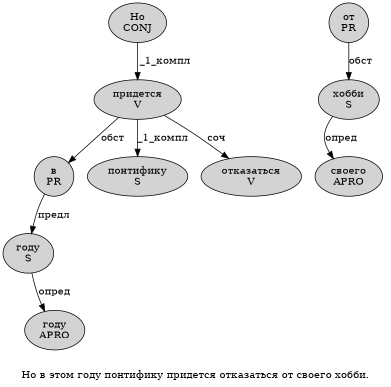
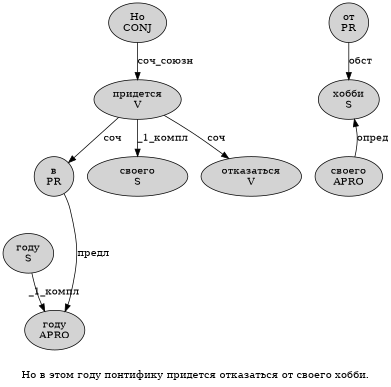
edge "Но CONJ" -> "придется V": label "_1_компл" -> "соч_союзн"
edge "хобби S" -> "своего APRO": reversed
edge "придется V" -> "в PR": label "обст" -> "соч"
node "понтифику S": label "понтифику S" -> "своего S"
edge "в PR" -> "году S": now "в PR" -> "году APRO"
edge "году S" -> "году APRO": label "опред" -> "_1_компл"
